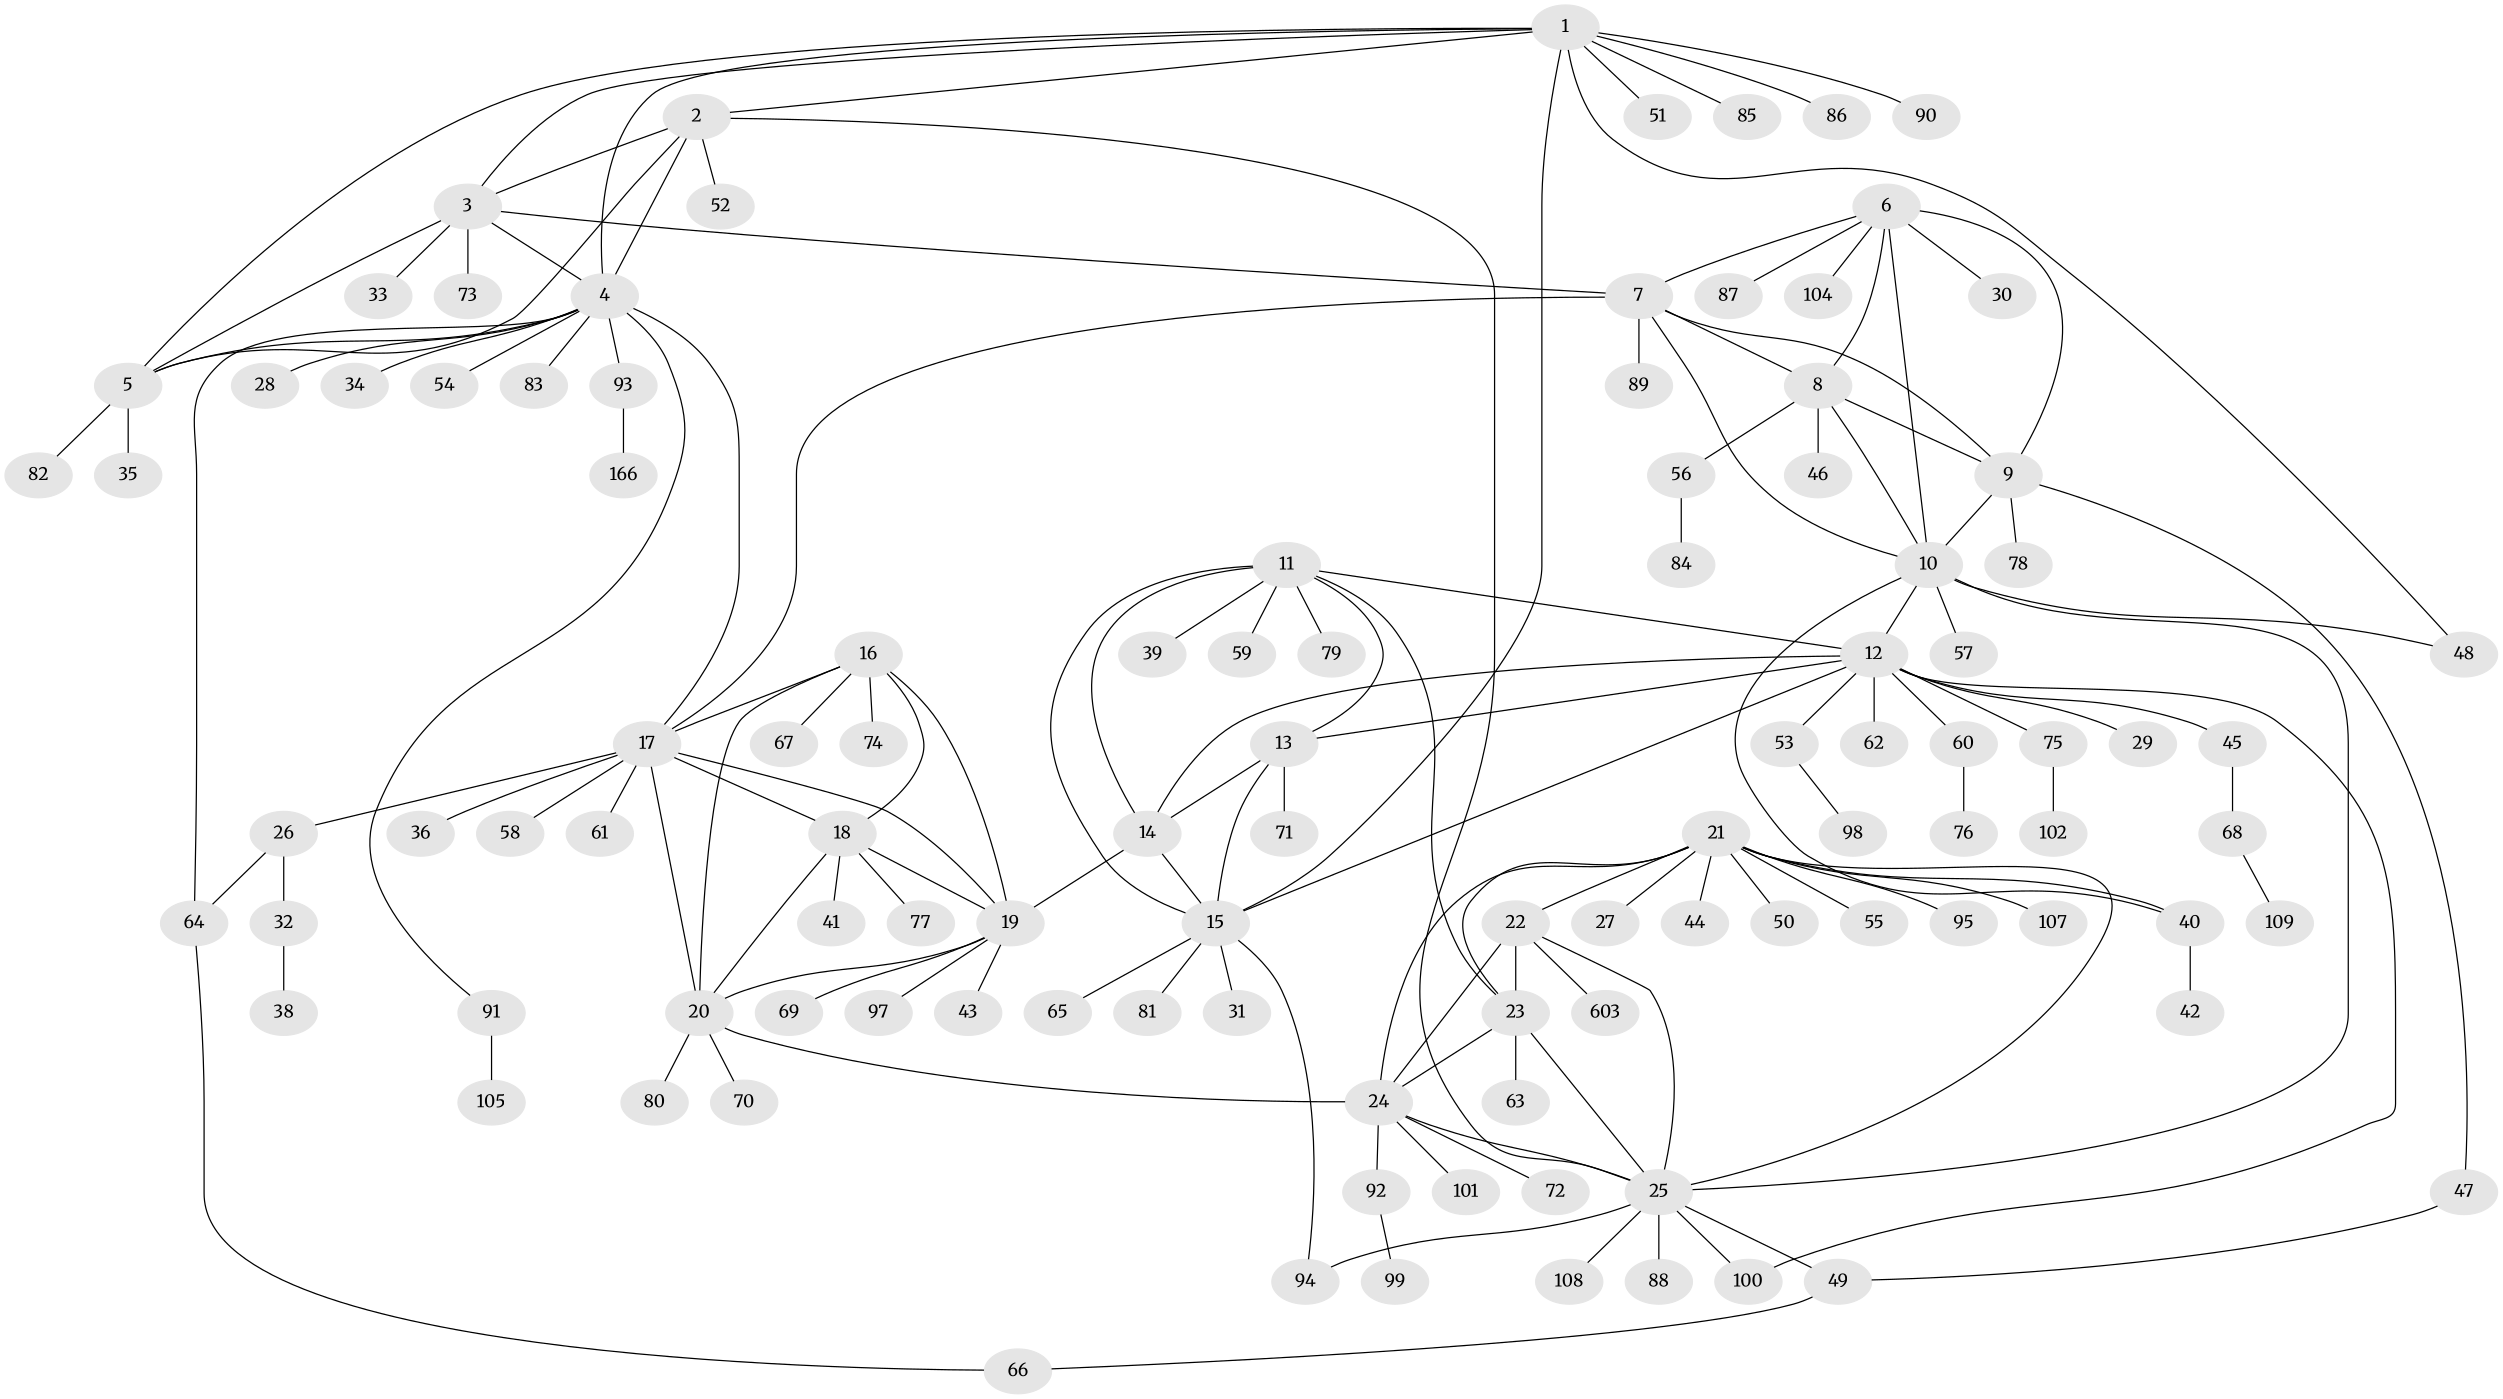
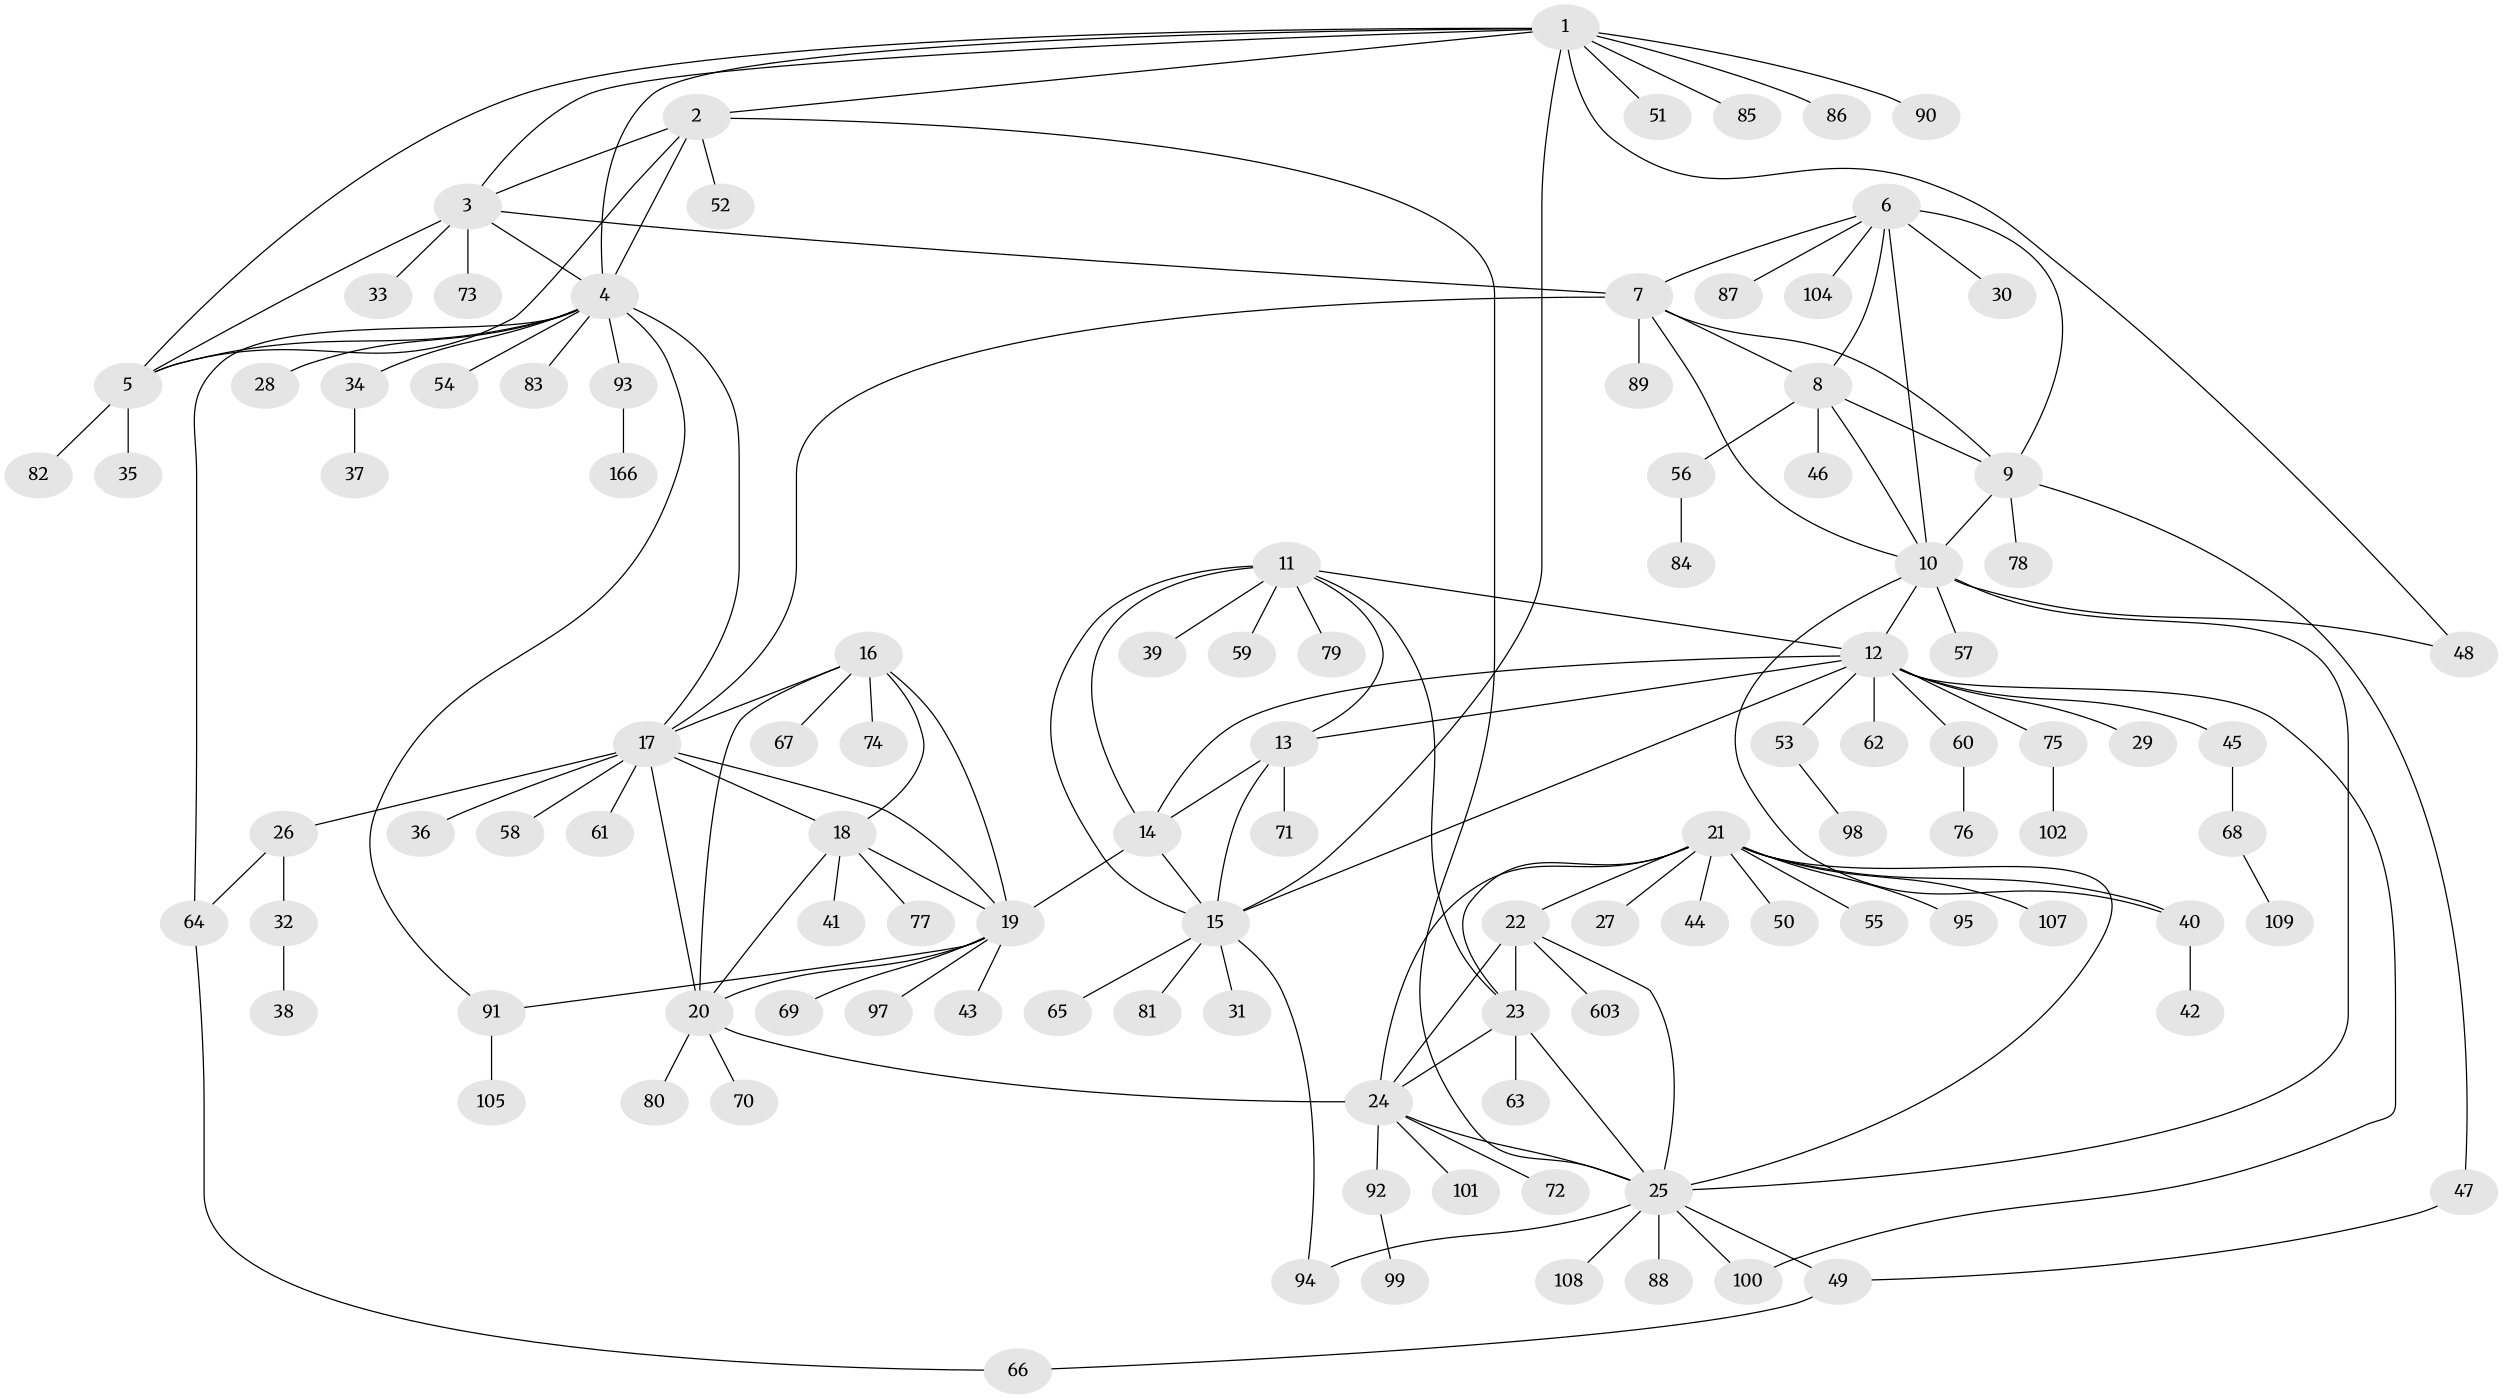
node "37": added
edge "19" -- "91": added
